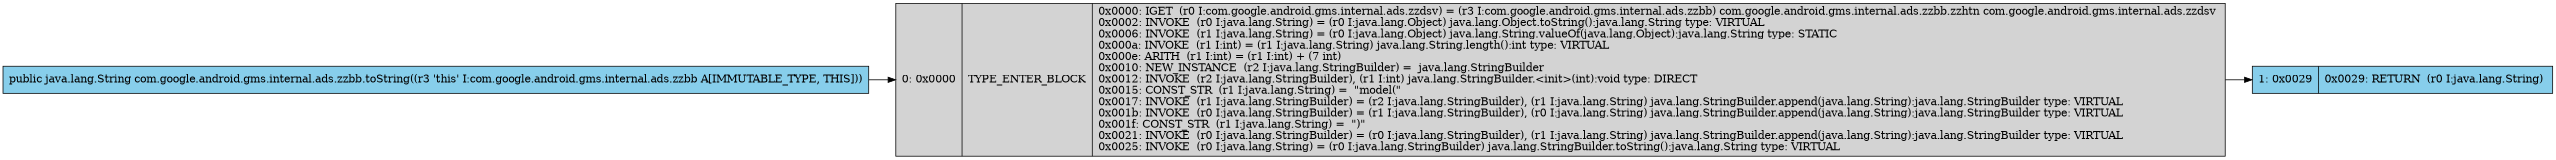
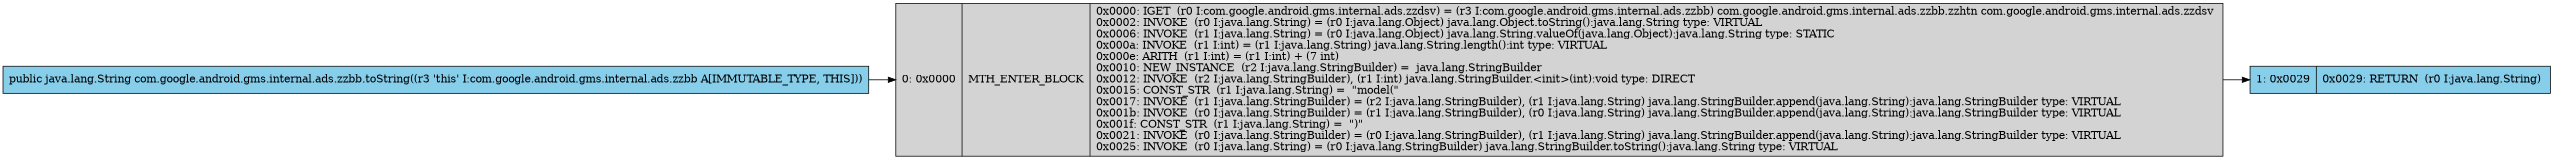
node "0: 0x0000": text "TYPE_ENTER_BLOCK" -> "MTH_ENTER_BLOCK"
